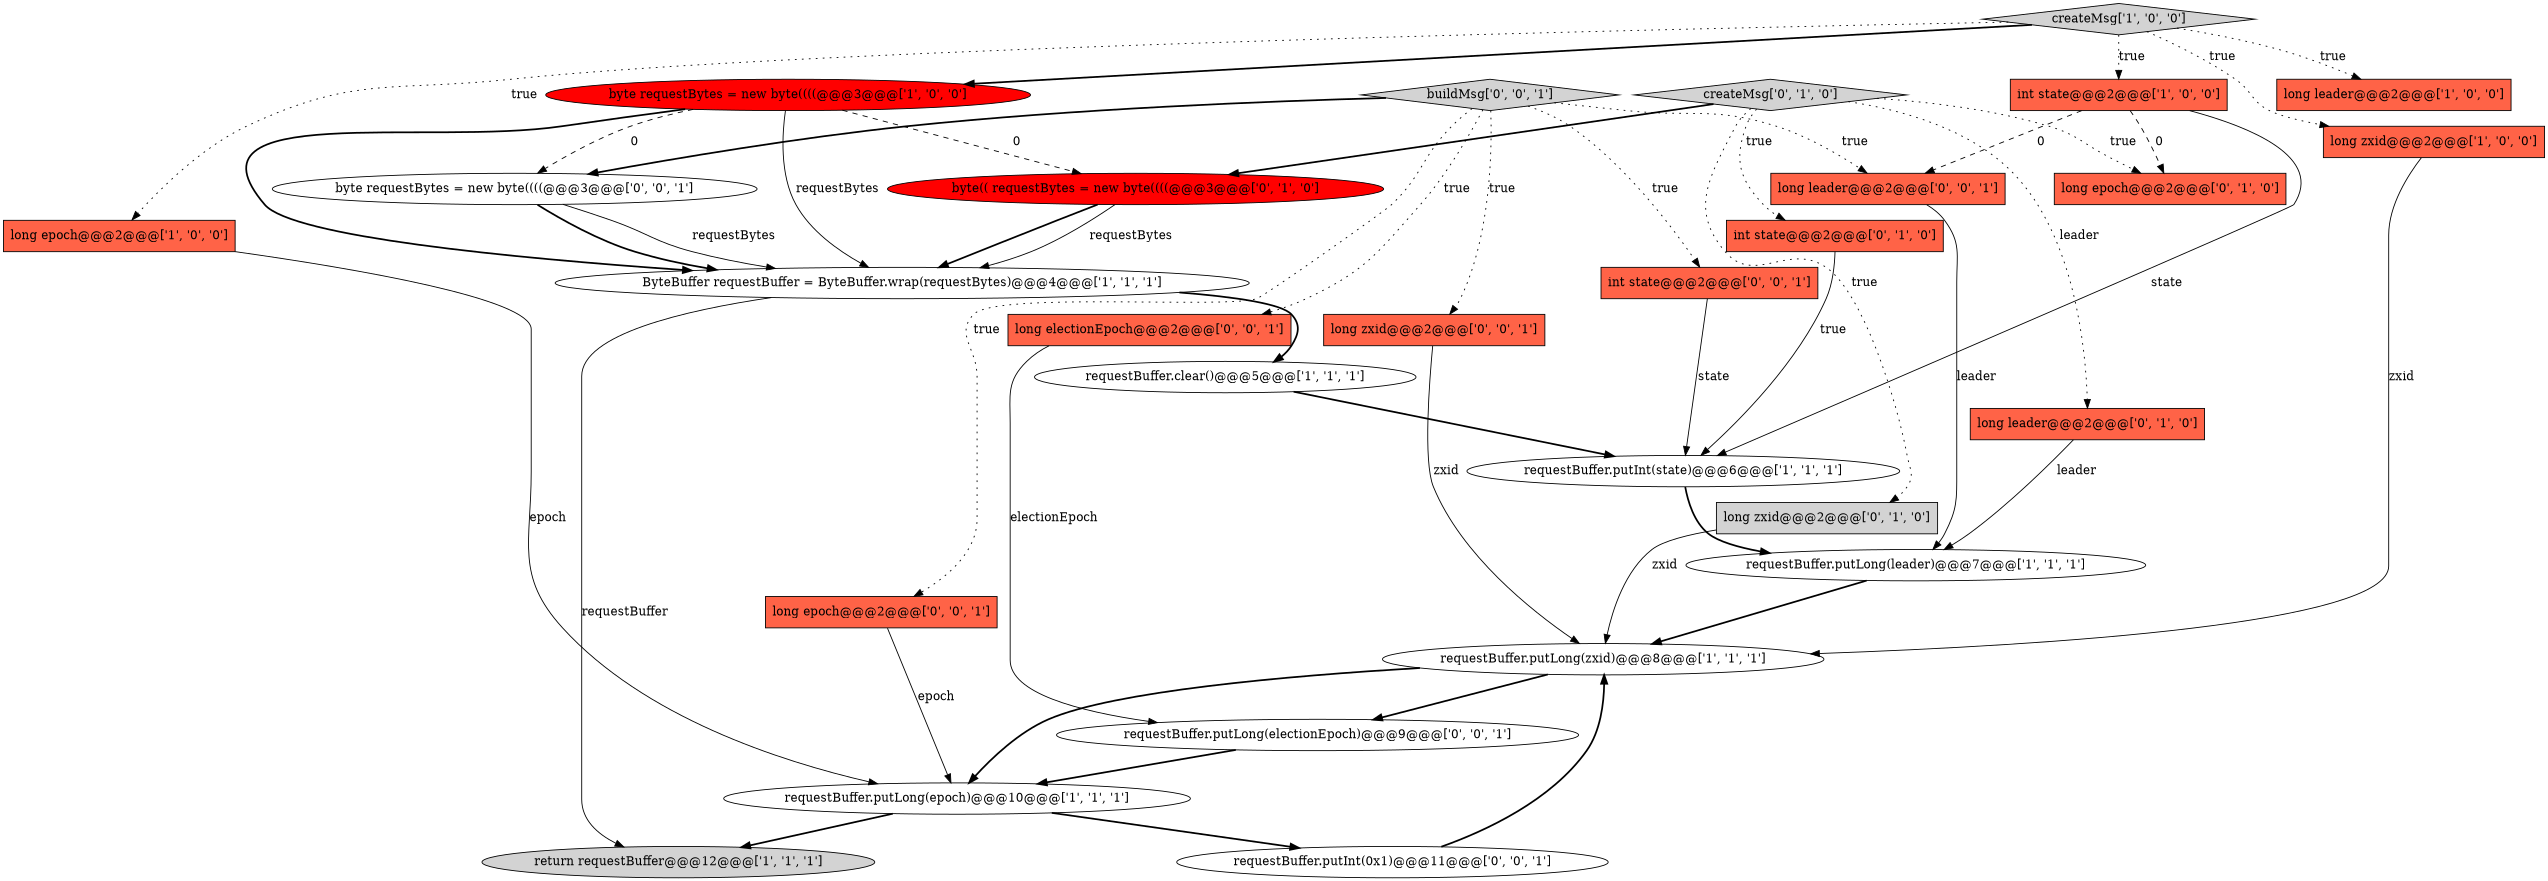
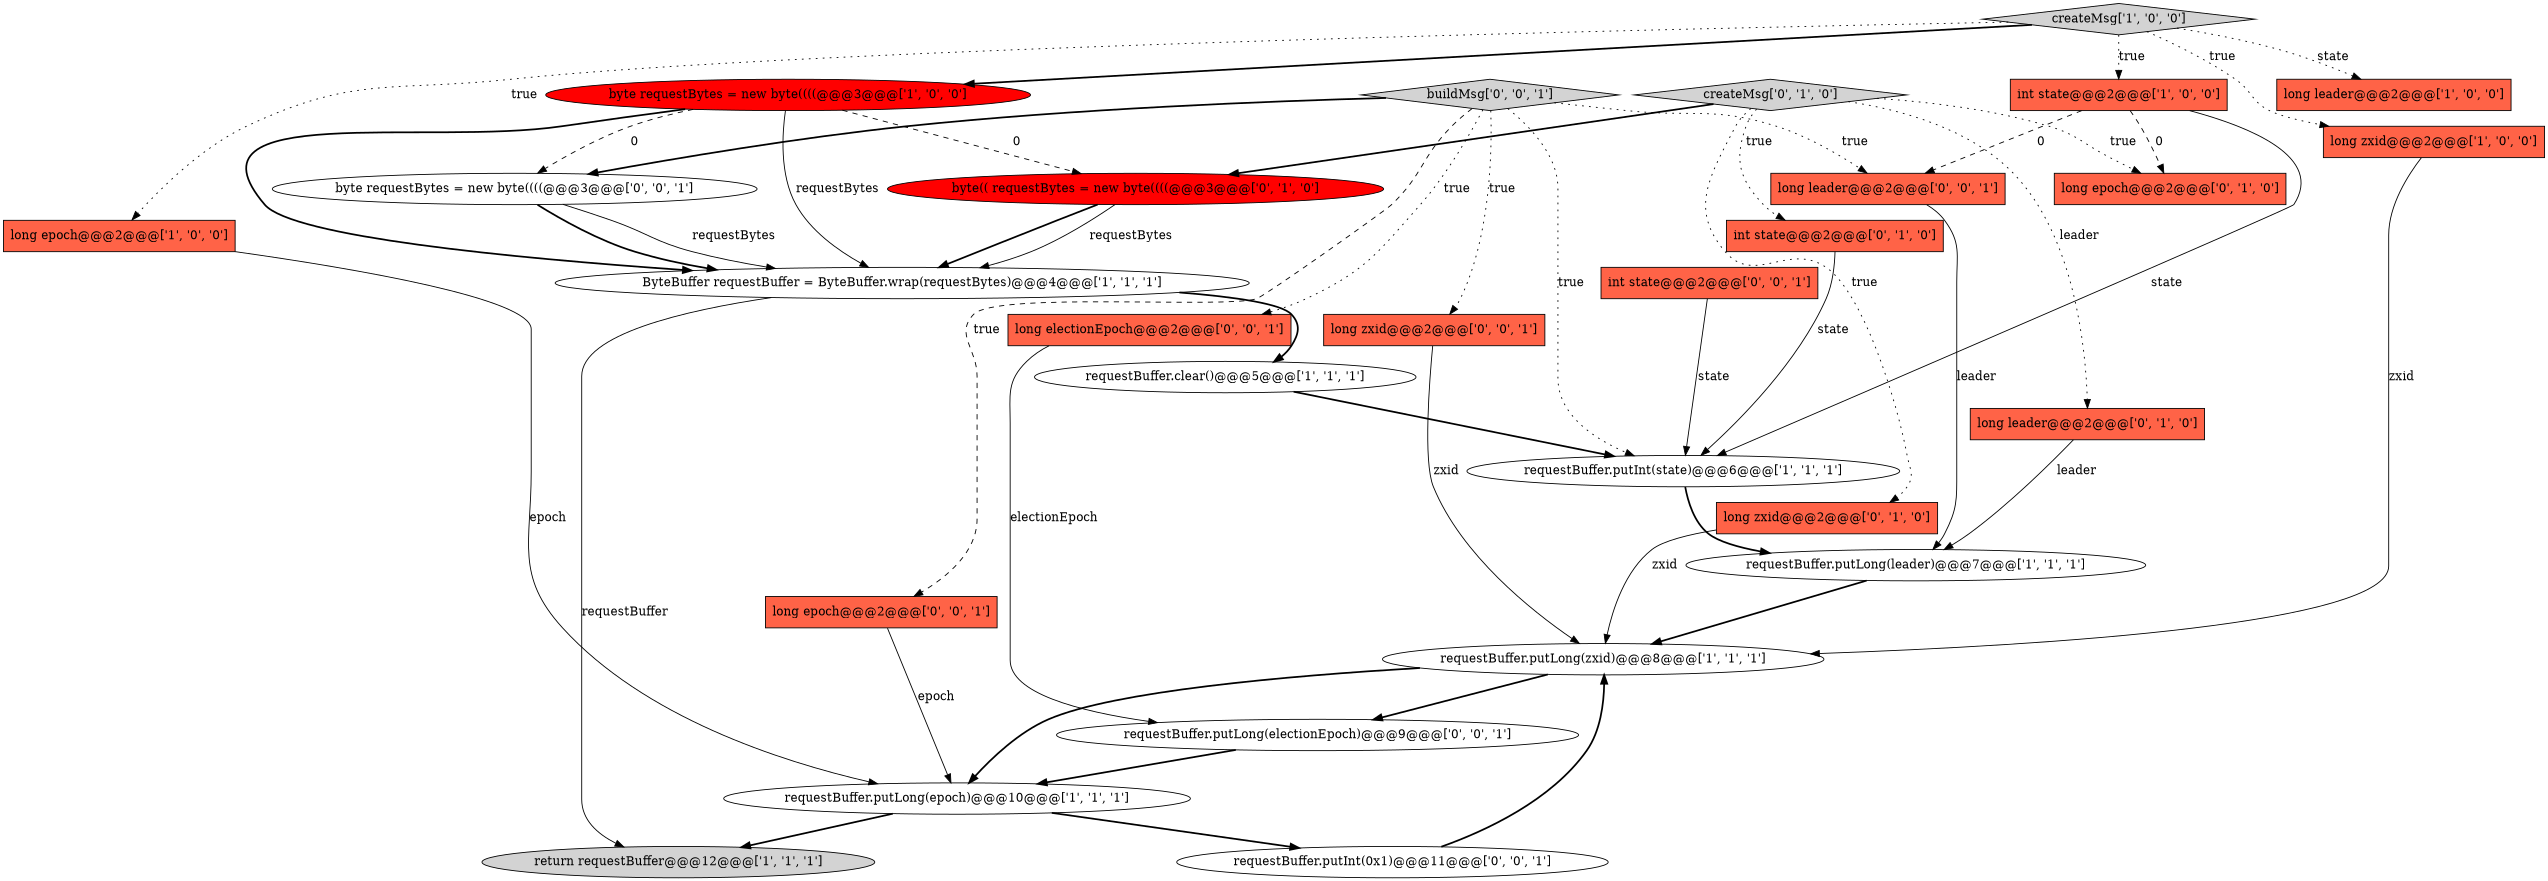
edge "createMsg['1', '0', '0']" -> "long leader@@@2@@@['1', '0', '0']": label "true" -> "state"
edge "buildMsg['0', '0', '1']" -> "int state@@@2@@@['0', '0', '1']": now "buildMsg['0', '0', '1']" -> "requestBuffer.putInt(state)@@@6@@@['1', '1', '1']"
edge "buildMsg['0', '0', '1']" -> "long epoch@@@2@@@['0', '0', '1']": style dotted -> dashed
edge "int state@@@2@@@['0', '1', '0']" -> "requestBuffer.putInt(state)@@@6@@@['1', '1', '1']": label "true" -> "state"
node "long zxid@@@2@@@['0', '1', '0']": fillcolor lightgray -> tomato
